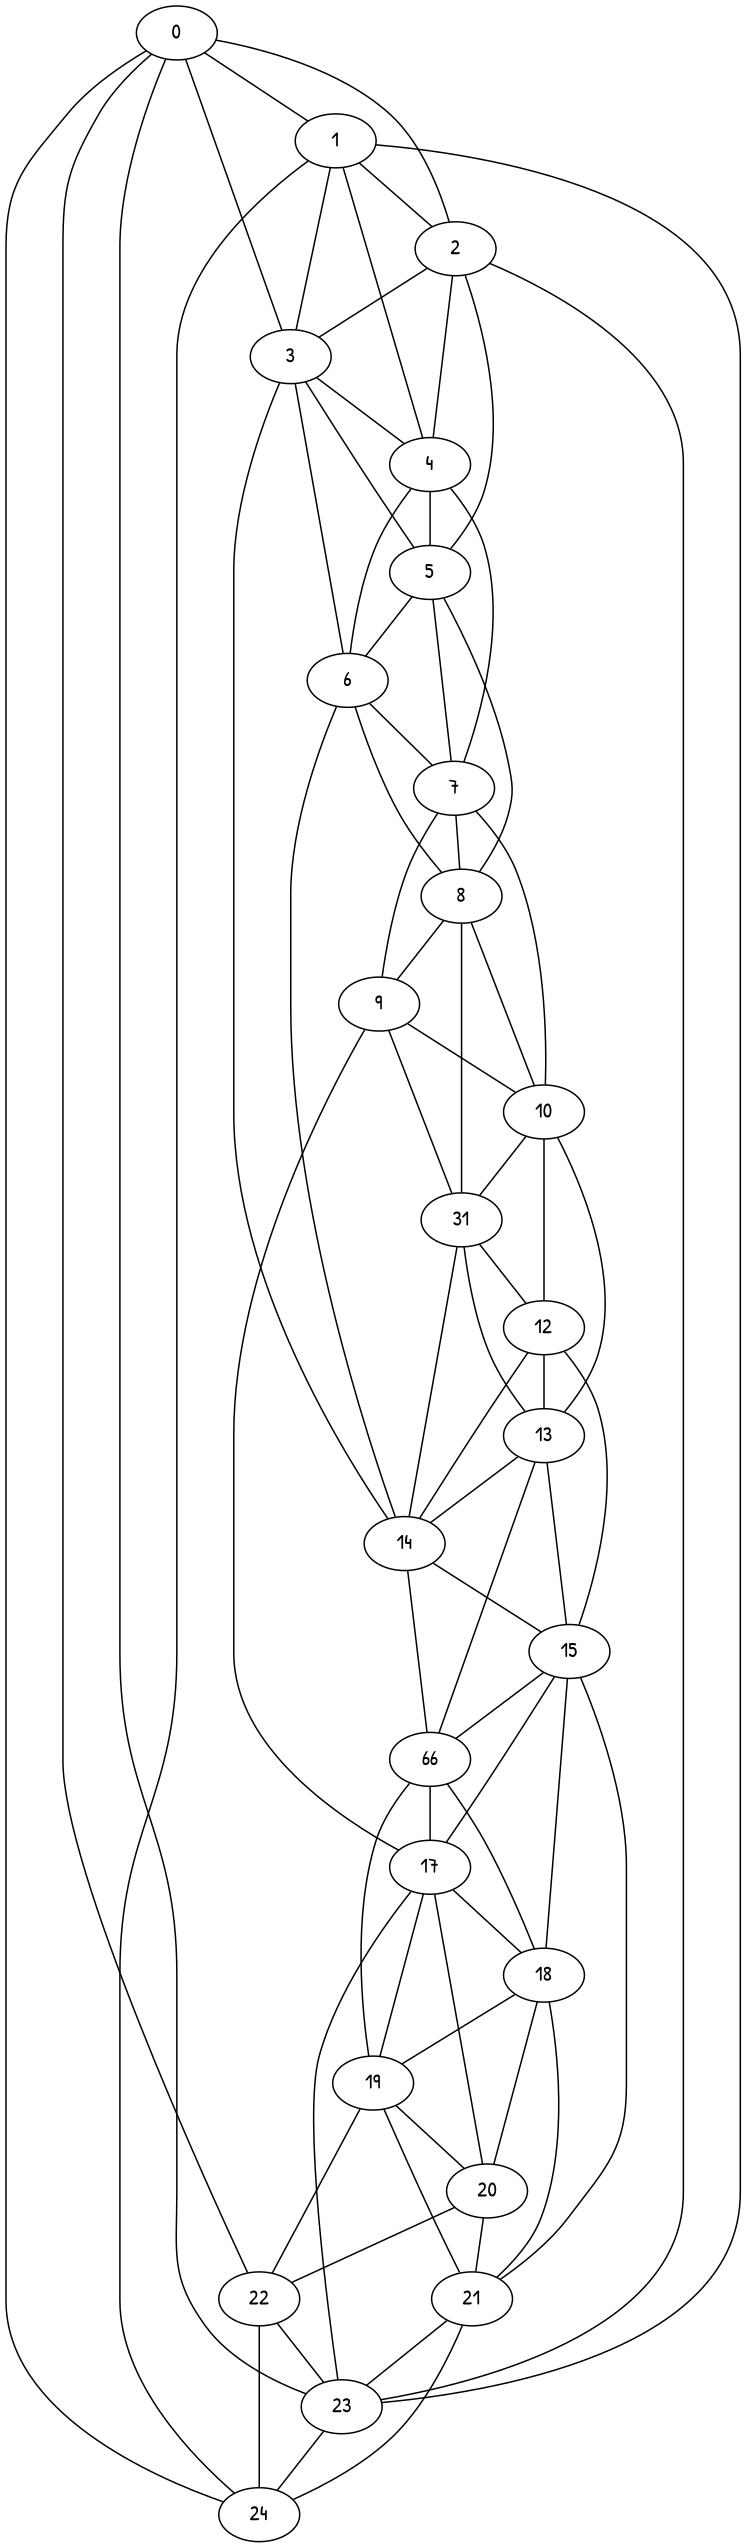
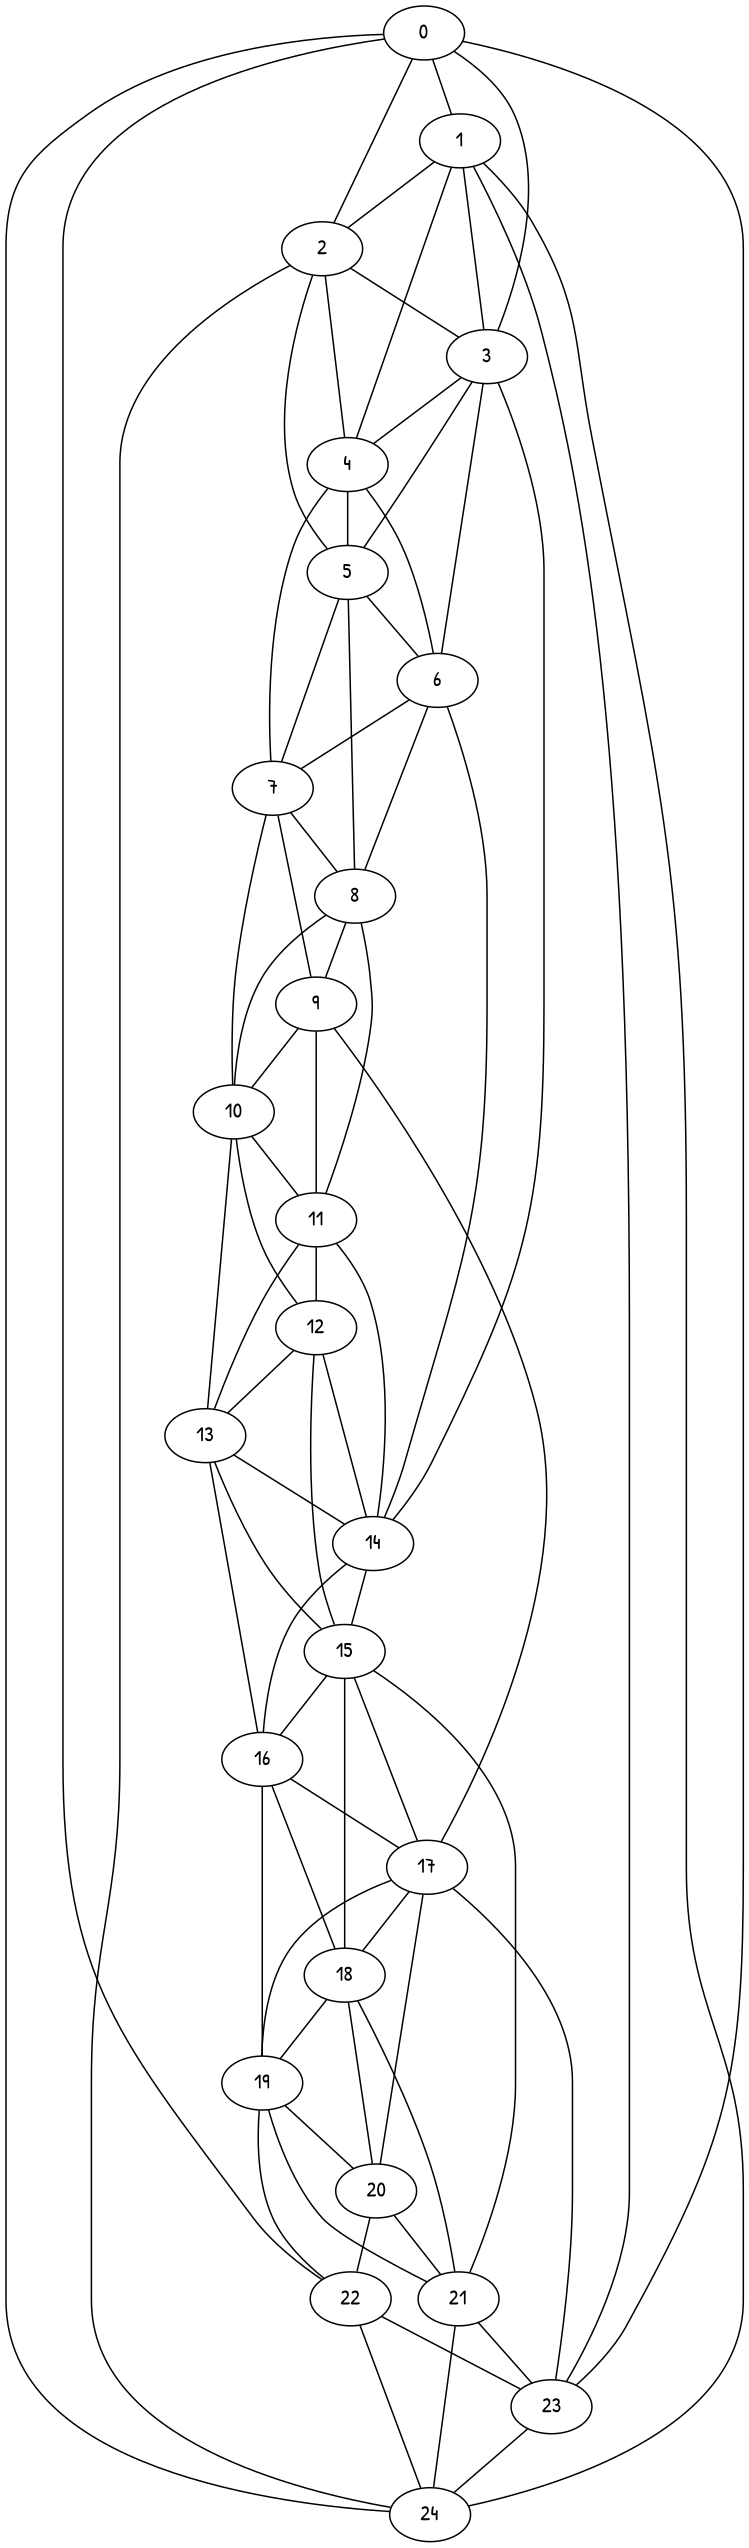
node "31": label "31" -> "11"
edge "2" -- "23": now "2" -- "24"
node "66": label "66" -> "16"
